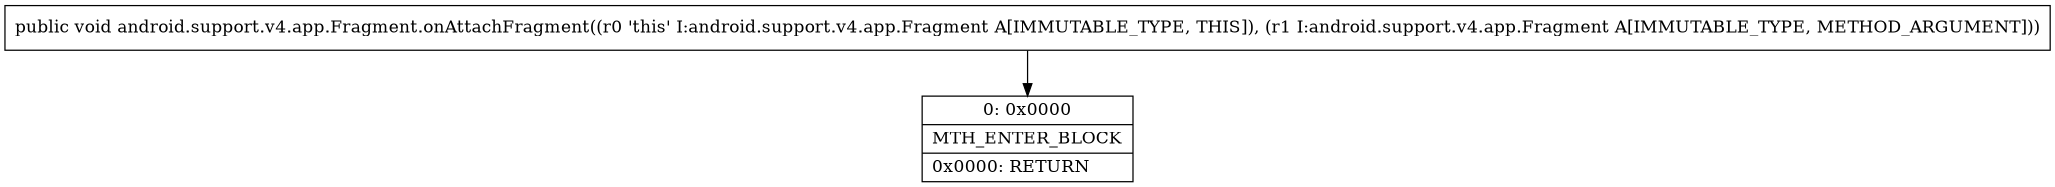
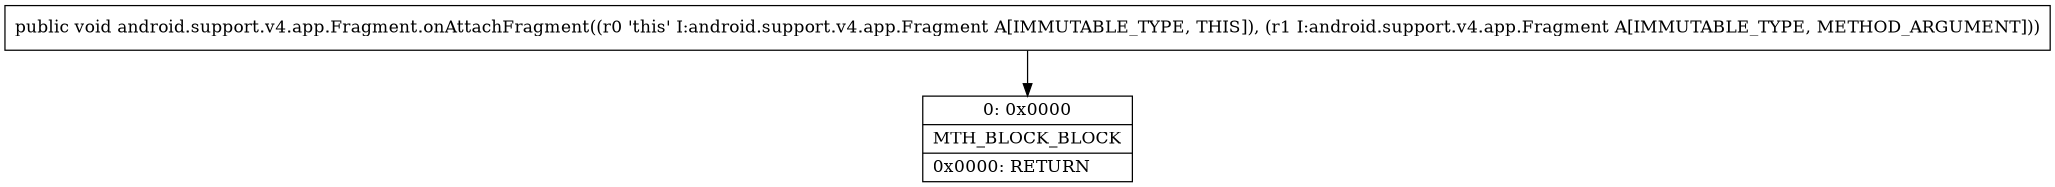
node "0: 0x0000": text "MTH_ENTER_BLOCK" -> "MTH_BLOCK_BLOCK"
